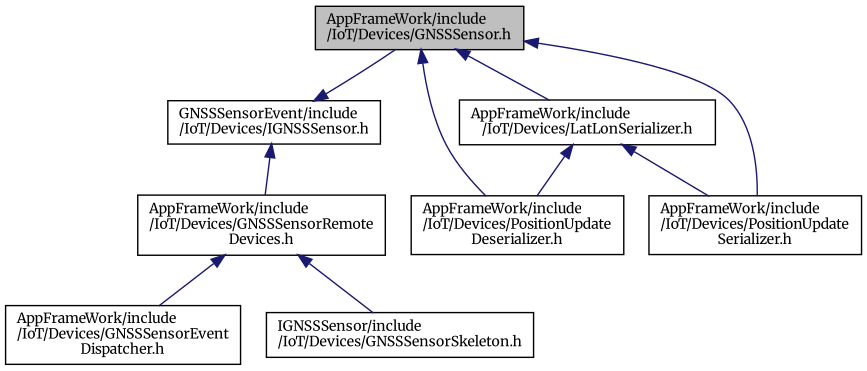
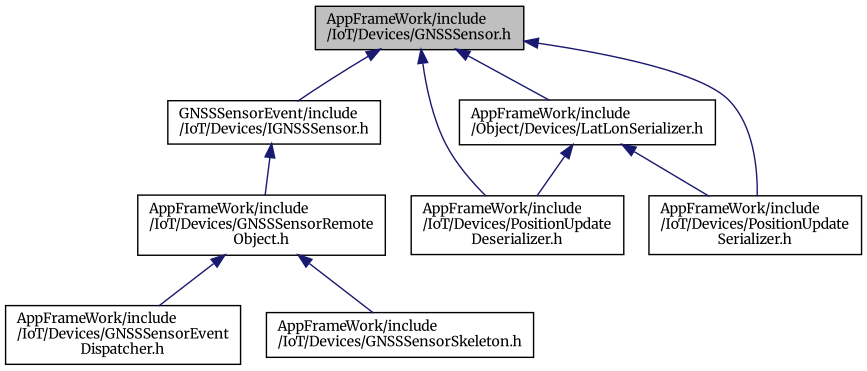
edge "AppFrameWork/include /IoT/Devices/GNSSSensor.h" -> "GNSSSensorEvent/include /IoT/Devices/IGNSSSensor.h": reversed
node "AppFrameWork/include /IoT/Devices/LatLonSerializer.h": label "AppFrameWork/include /IoT/Devices/LatLonSerializer.h" -> "AppFrameWork/include /Object/Devices/LatLonSerializer.h"
node "AppFrameWork/include /IoT/Devices/GNSSSensorRemote Devices.h": label "AppFrameWork/include /IoT/Devices/GNSSSensorRemote Devices.h" -> "AppFrameWork/include /IoT/Devices/GNSSSensorRemote Object.h"
node "IGNSSSensor/include /IoT/Devices/GNSSSensorSkeleton.h": label "IGNSSSensor/include /IoT/Devices/GNSSSensorSkeleton.h" -> "AppFrameWork/include /IoT/Devices/GNSSSensorSkeleton.h"
